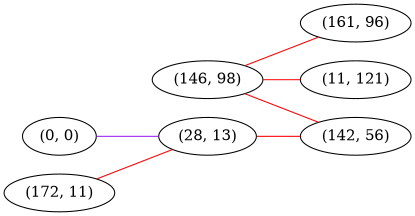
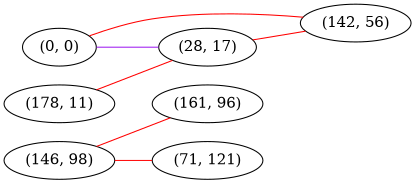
node "(11, 121)": label "(11, 121)" -> "(71, 121)"
edge "(146, 98)" -- "(142, 56)": now "(0, 0)" -- "(142, 56)"
node "(28, 13)": label "(28, 13)" -> "(28, 17)"
node "(172, 11)": label "(172, 11)" -> "(178, 11)"
